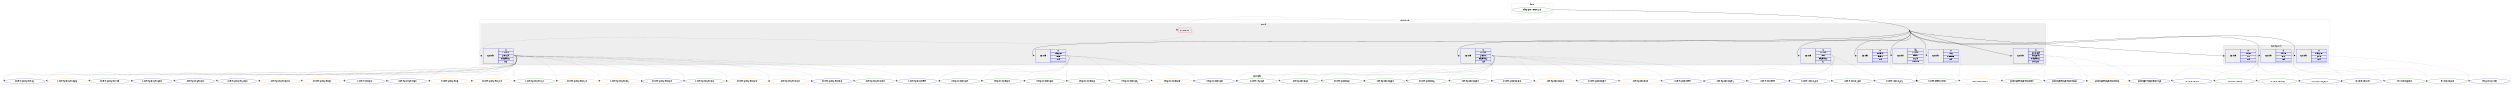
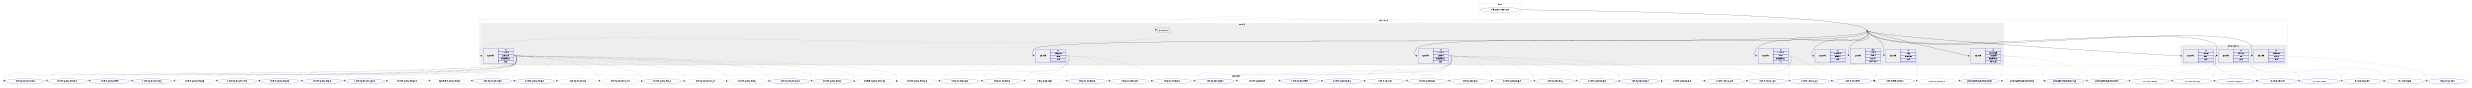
node "sys-devel/automake-1.15.1": label "sys-devel/automake-1.15.1" -> "patches-devel/automake-1.15.1"
node "sys-devel/libs-1.15-r2": label "sys-devel/libs-1.15-r2" -> "sys-devel/automake-1.15-r2"
node "sys-devel/automake-1.11.6-r2": label "sys-devel/automake-1.11.6-r2" -> "sys-gettext/automake-1.11.6-r2"
node "media-libs/libpng-1.6.34": removed
node "media-libs/libpng-1.6.32": label "media-libs/libpng-1.6.32" -> "media-libs/app-1.6.32"
